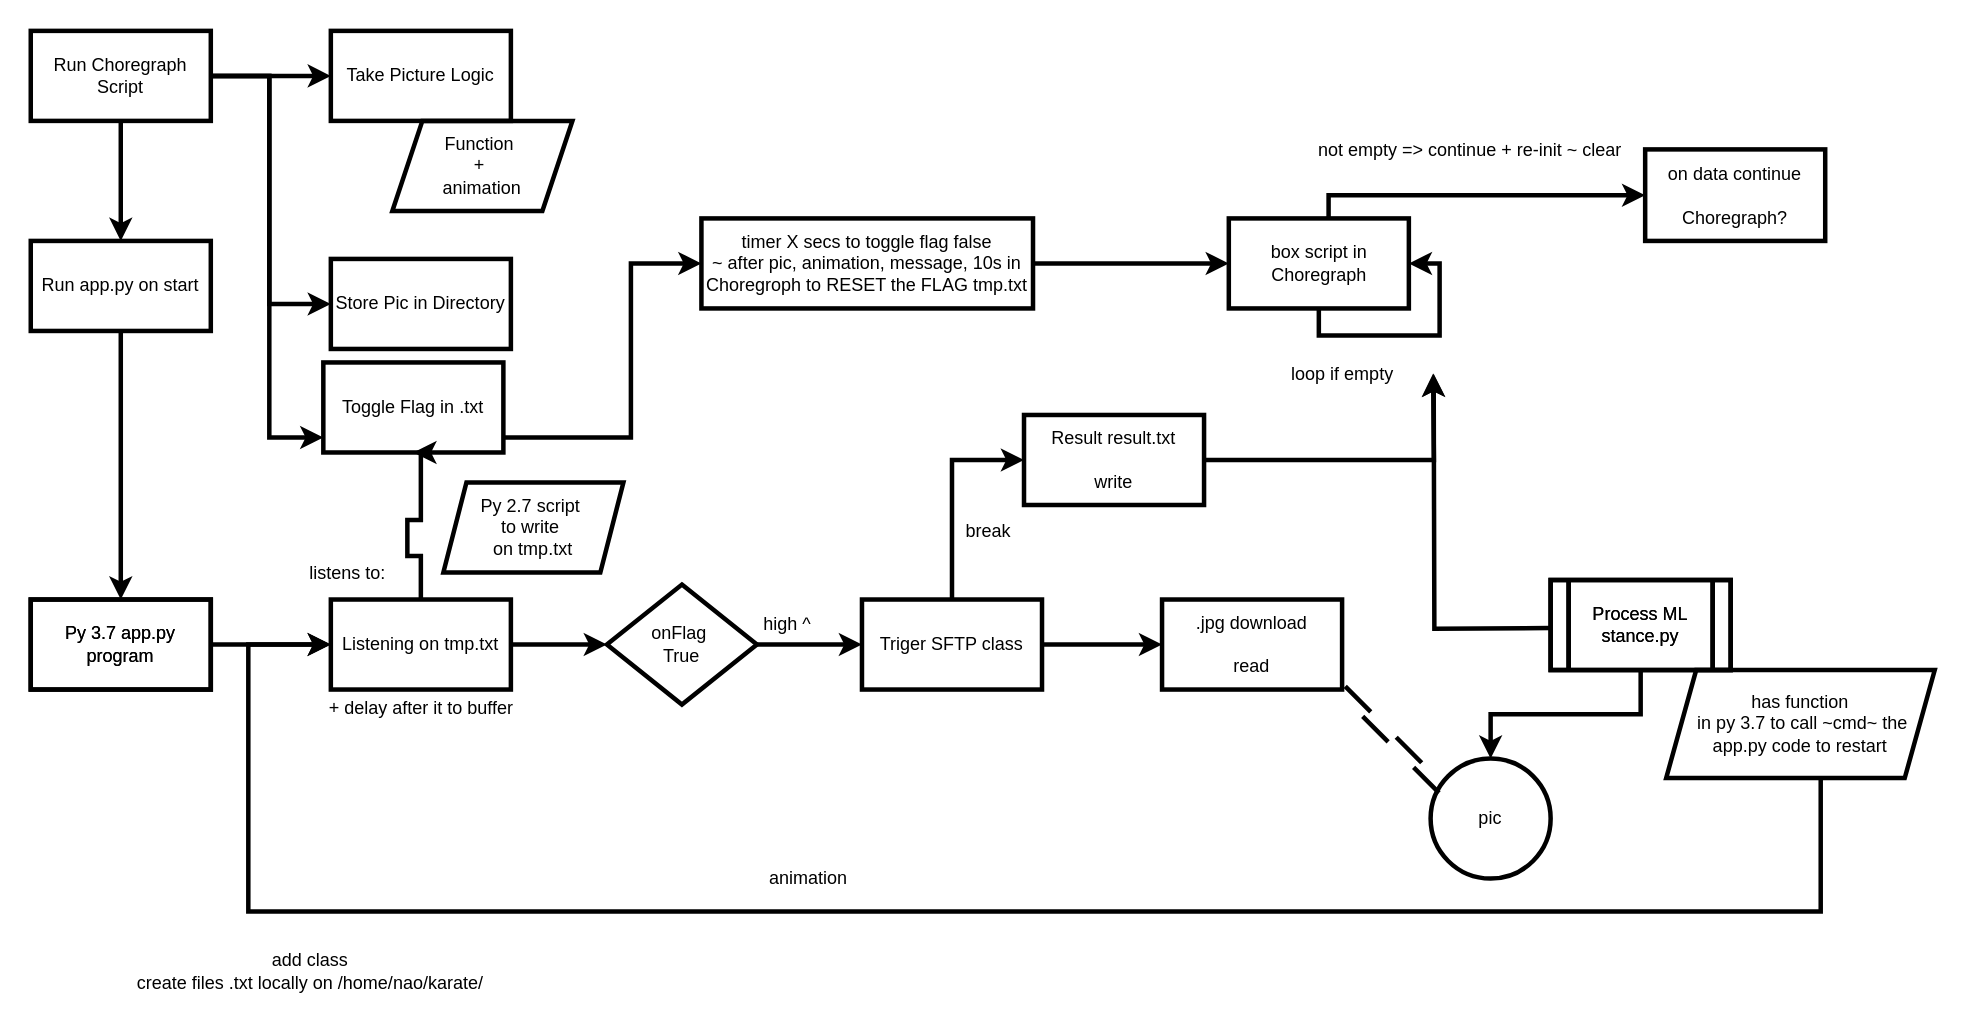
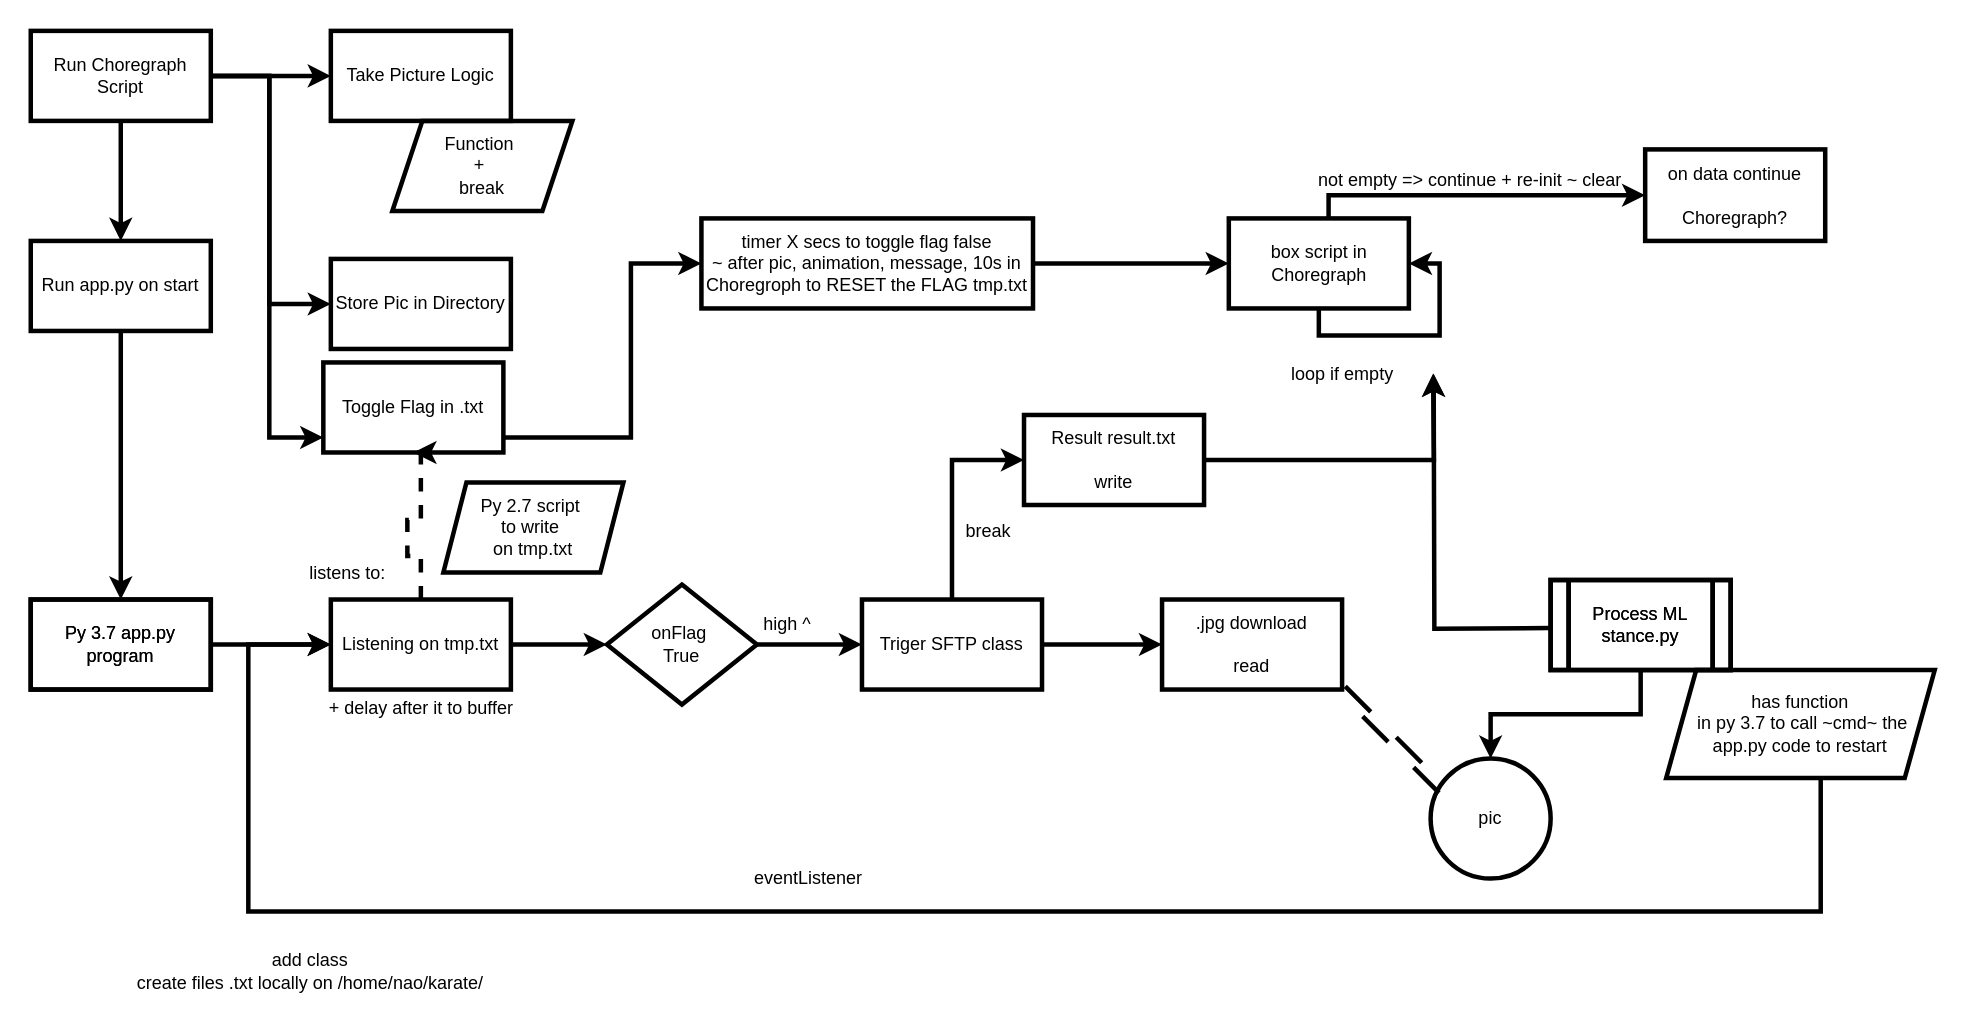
node "not empty => continue + re-init ~ clear": moved (1469, 151) -> (1469, 181)
node "Function + animation": label "Function + animation" -> "Function + break"
edge "Listening on tmp.txt" -> "Toggle Flag in .txt": style solid -> dashed
node "animation": label "animation" -> "eventListener"
